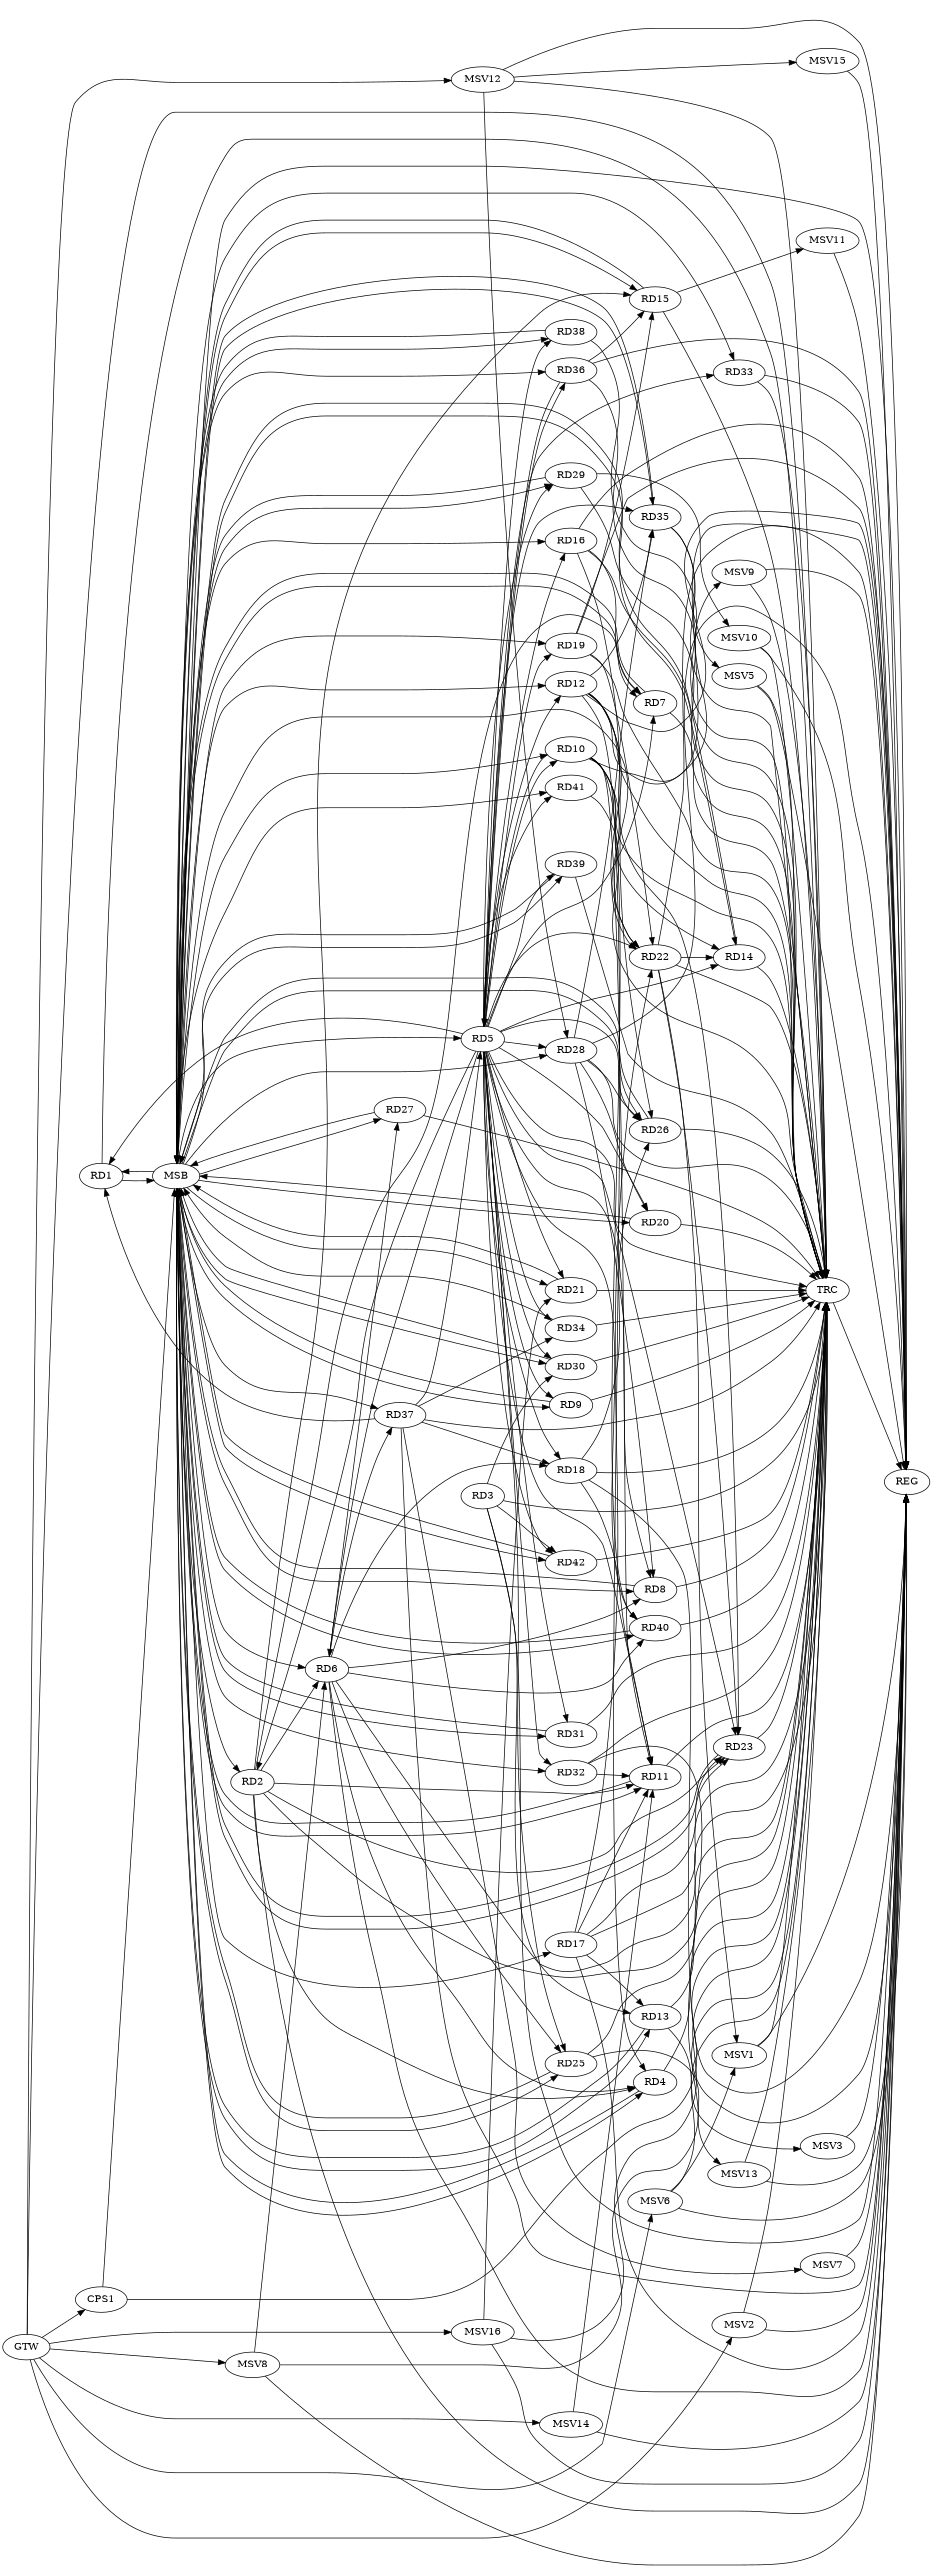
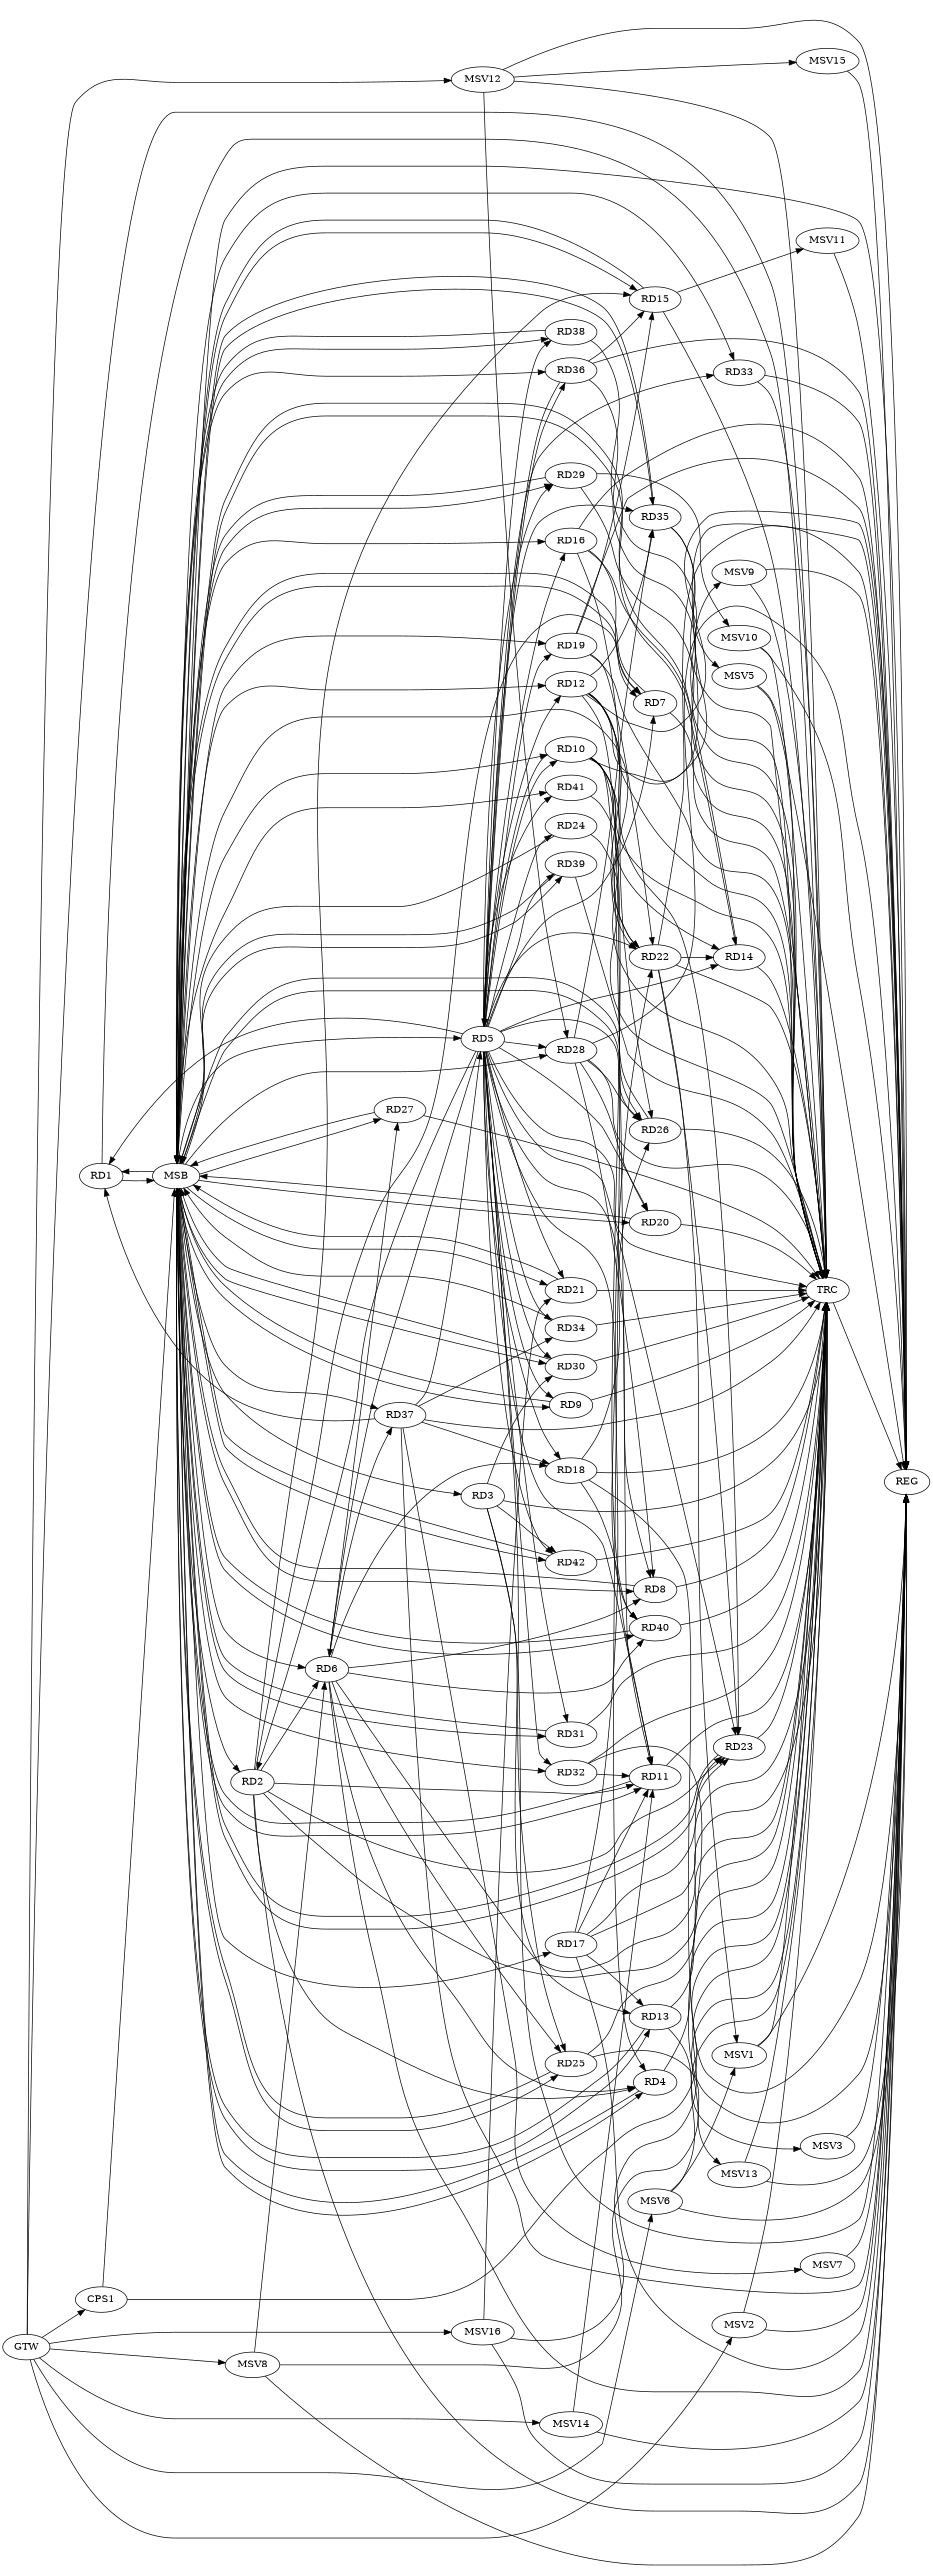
node "RD24": added
edge "MSB" -> "RD3": added
